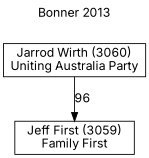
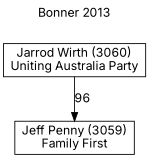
node "Jeff First (3059) Family First": label "Jeff First (3059) Family First" -> "Jeff Penny (3059) Family First"
